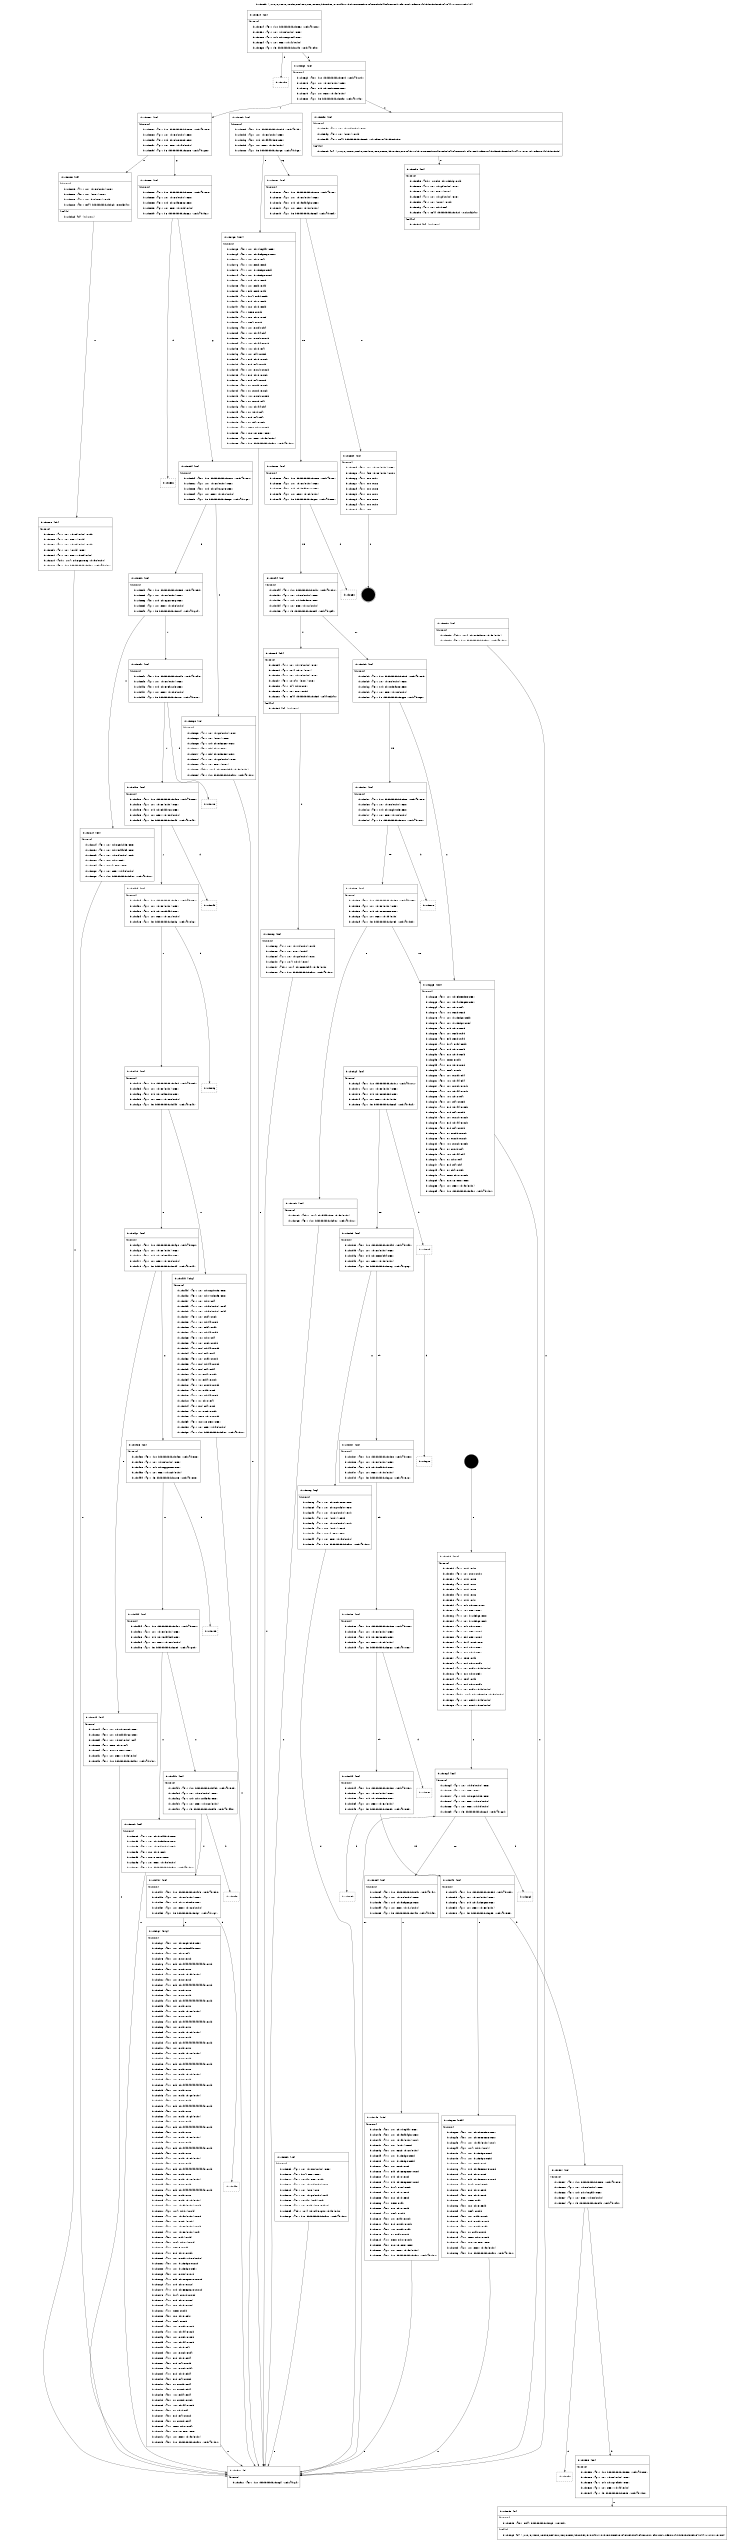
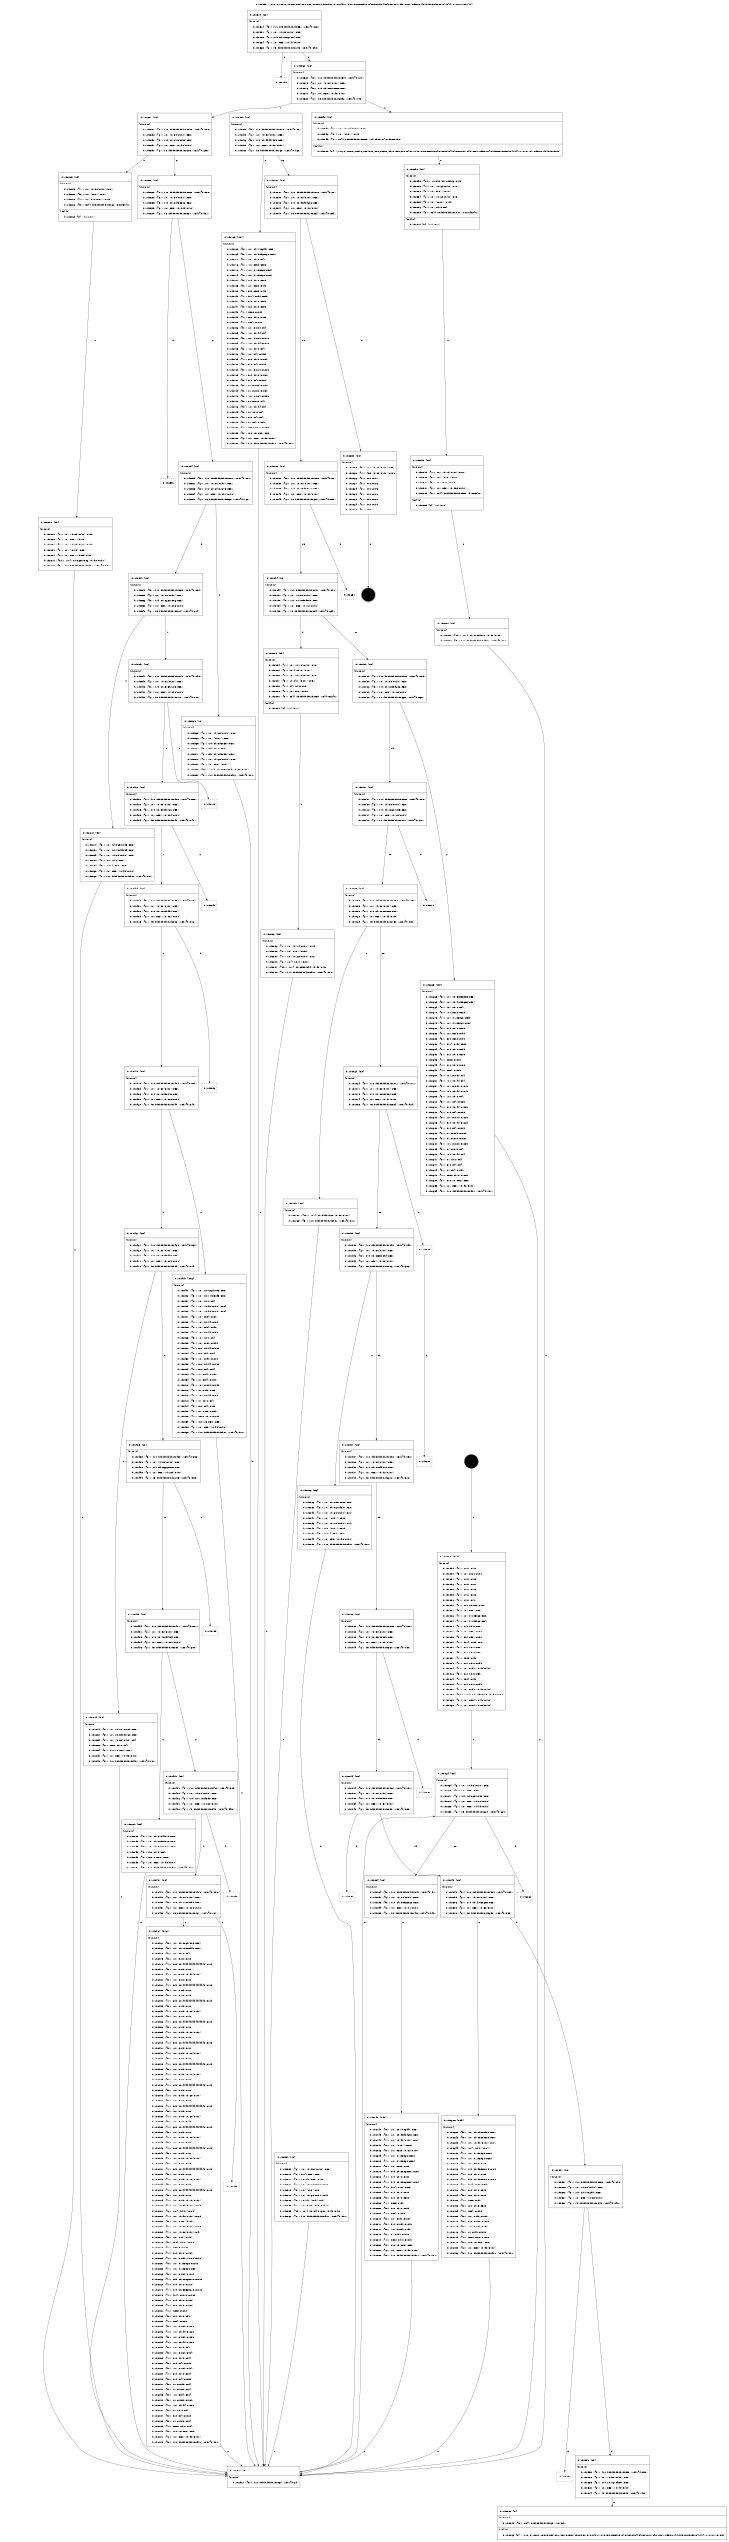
node "0x4023bd [21]": added
edge "0x401d53 [28]" -> "0x402665 [137]": now "0x401d53 [28]" -> "0x401d6f [28]"
